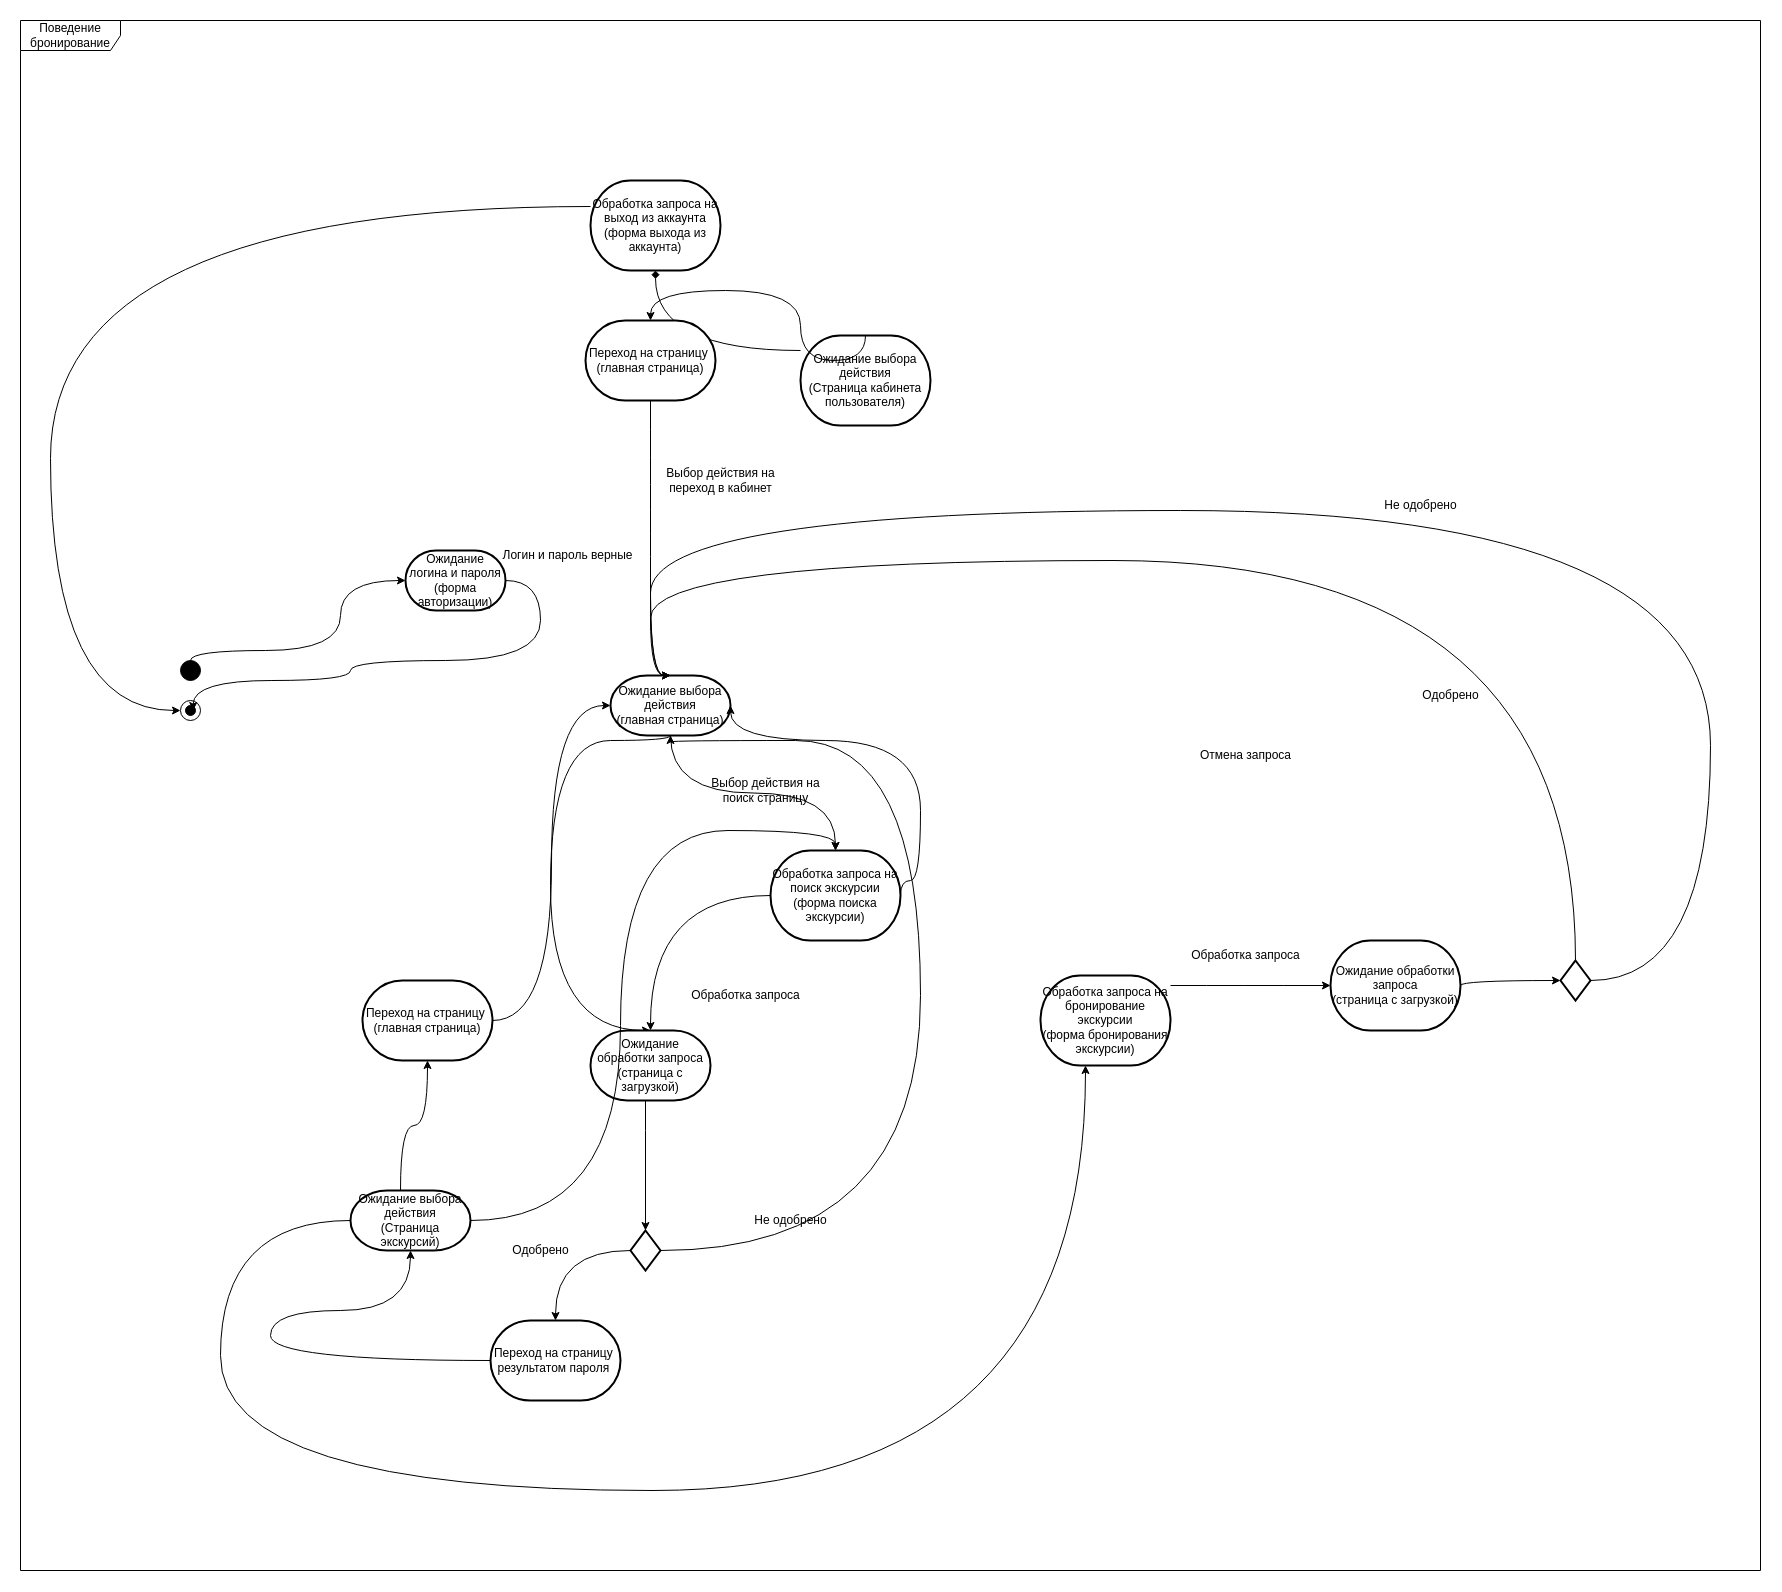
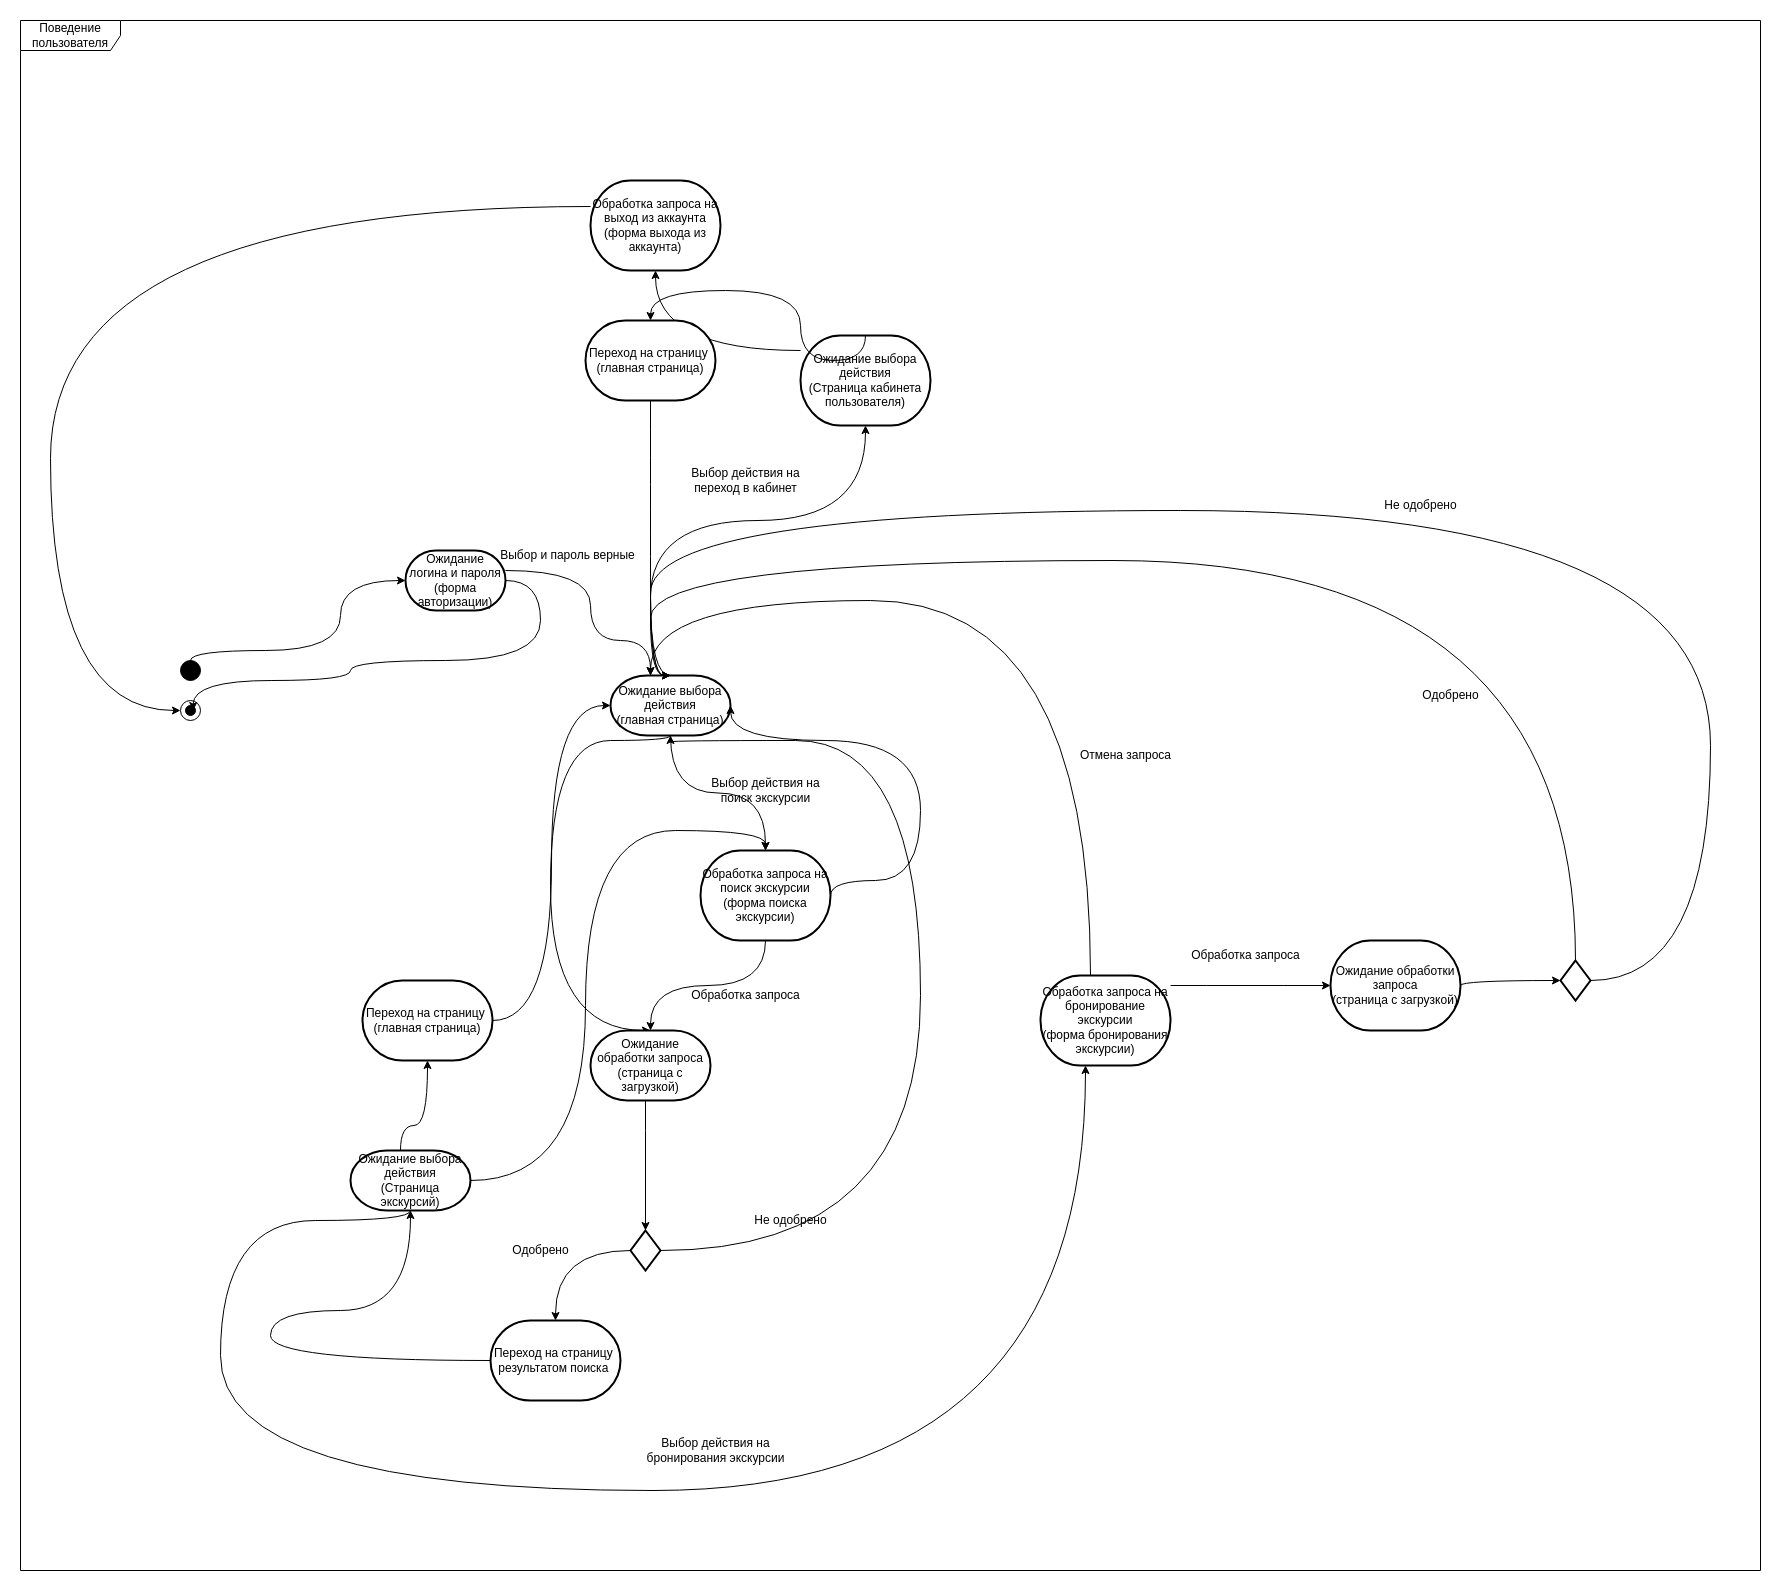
node "Поведение бронирование": label "Поведение бронирование" -> "Поведение пользователя"
edge "Ожидание выбора действия(Страница кабинета пользователя)" -> "Обработка запроса на выход из аккаунта (форма выхода из аккаунта)": arrowhead diamond -> classic
node "Выбор действия на переход в кабинет": moved (721, 481) -> (746, 481)
edge "Ожидание выбора действия (главная страница)" -> "Ожидание выбора действия(Страница кабинета пользователя)": added
node "Логин и пароль верные": label "Логин и пароль верные" -> "Выбор и пароль верные"
edge "Ожидание логина и пароля (форма авторизации)" -> "Ожидание выбора действия (главная страница)": added
edge "Обработка запроса на бронирование экскурсии (форма бронирования экскурсии)" -> "Ожидание выбора действия (главная страница)": added
node "Отмена запроса": moved (1246, 756) -> (1126, 756)
node "Выбор действия на поиск страницу": label "Выбор действия на поиск страницу" -> "Выбор действия на поиск экскурсии"
node "Обработка запроса на поиск экскурсии (форма поиска экскурсии)": moved (836, 896) -> (766, 896)
node "Ожидание выбора действия (Страница экскурсий)": moved (411, 1221) -> (411, 1181)
node "Переход на страницу результатом пароля": label "Переход на страницу результатом пароля" -> "Переход на страницу результатом поиска"
node "Выбор действия на бронирования экскурсии": added
